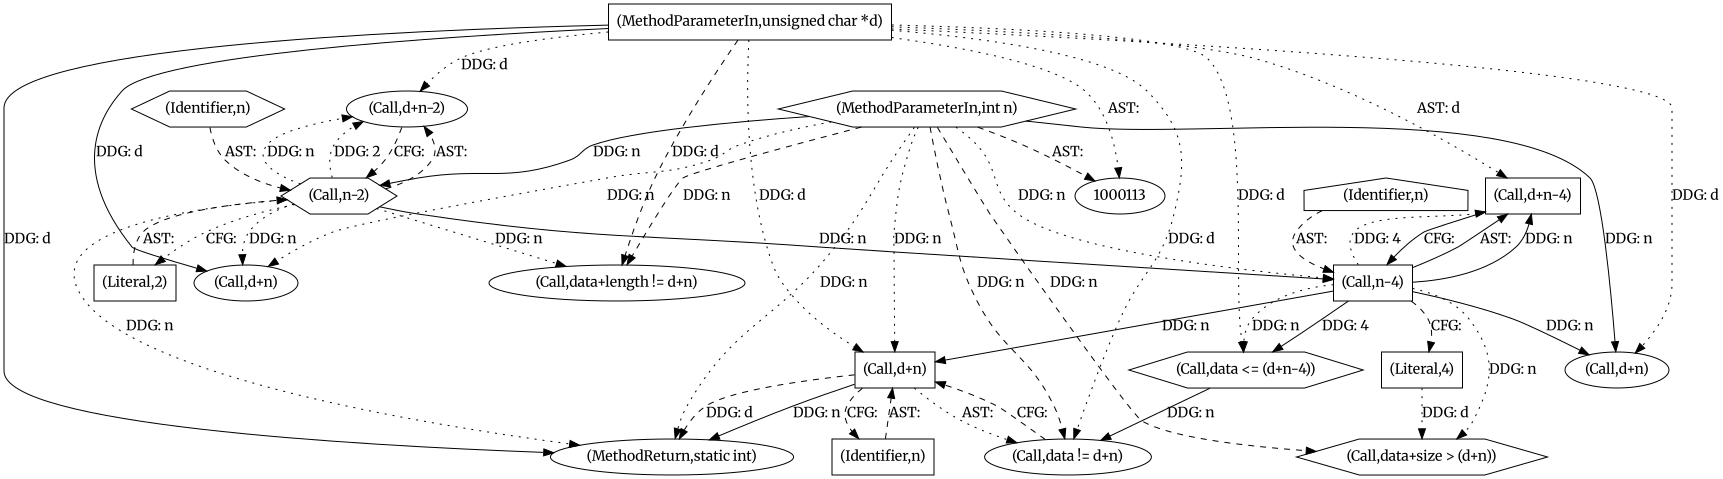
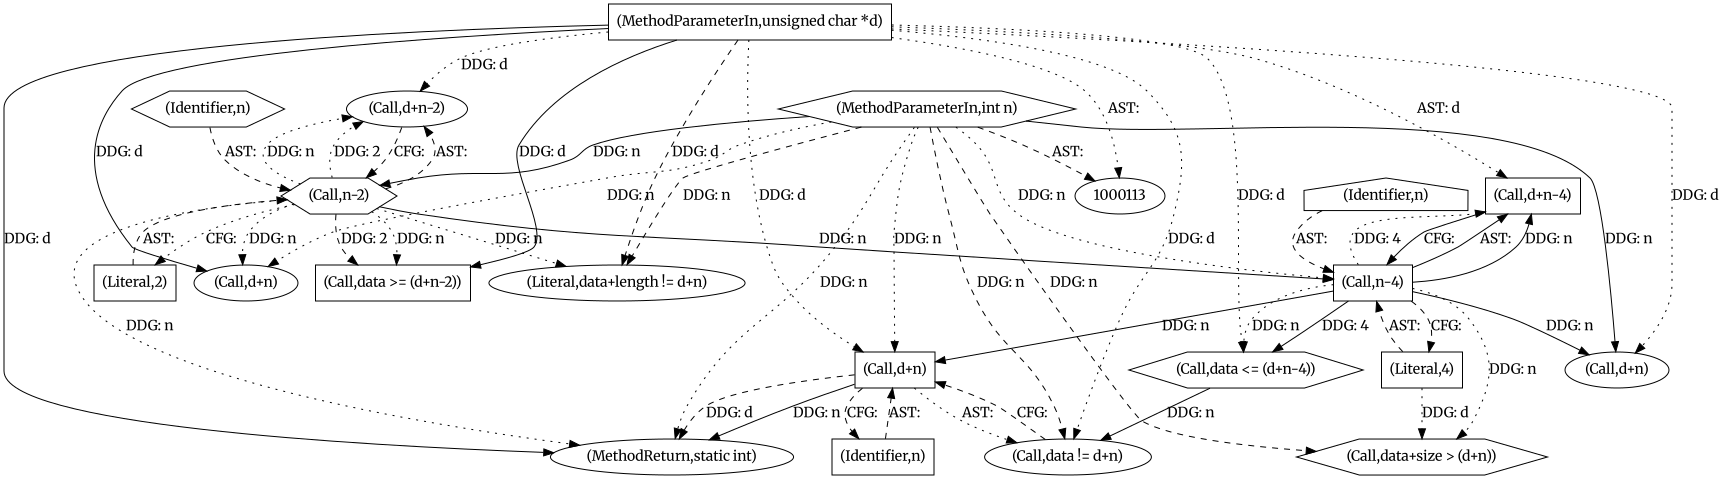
node "(Call,data >= (d+n-2))": added
node "(Call,data+length != d+n)": label "(Call,data+length != d+n)" -> "(Literal,data+length != d+n)"
edge "(Literal,4)" -> "(Call,n-4)": added, label "AST:"
